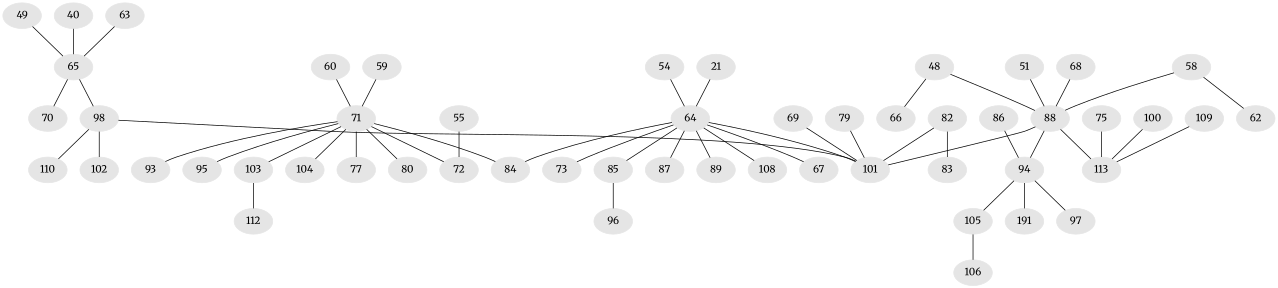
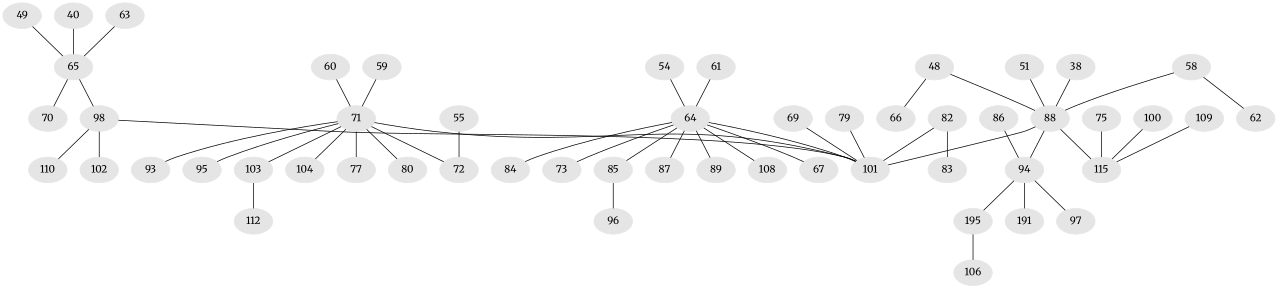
node "21": label "21" -> "61"
node "68": label "68" -> "38"
edge "71" -- "84": now "71" -- "101"
node "113": label "113" -> "115"
node "105": label "105" -> "195"
